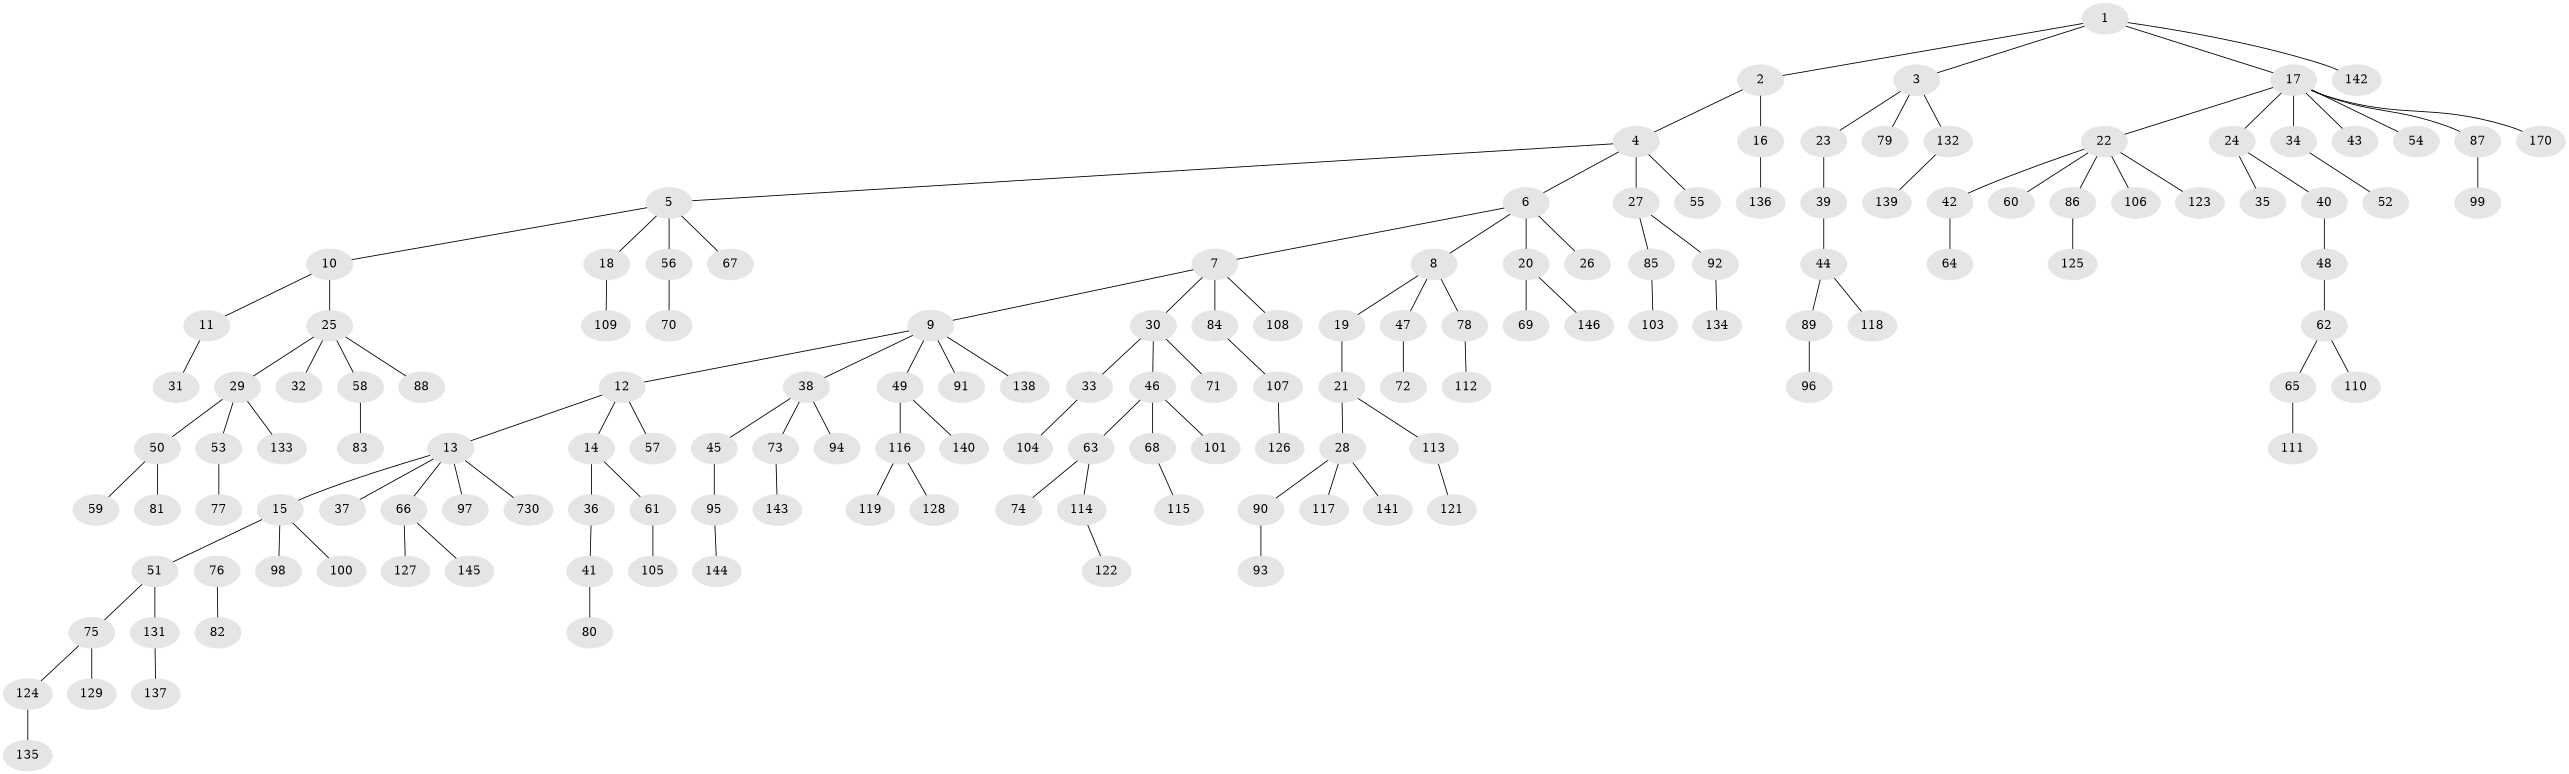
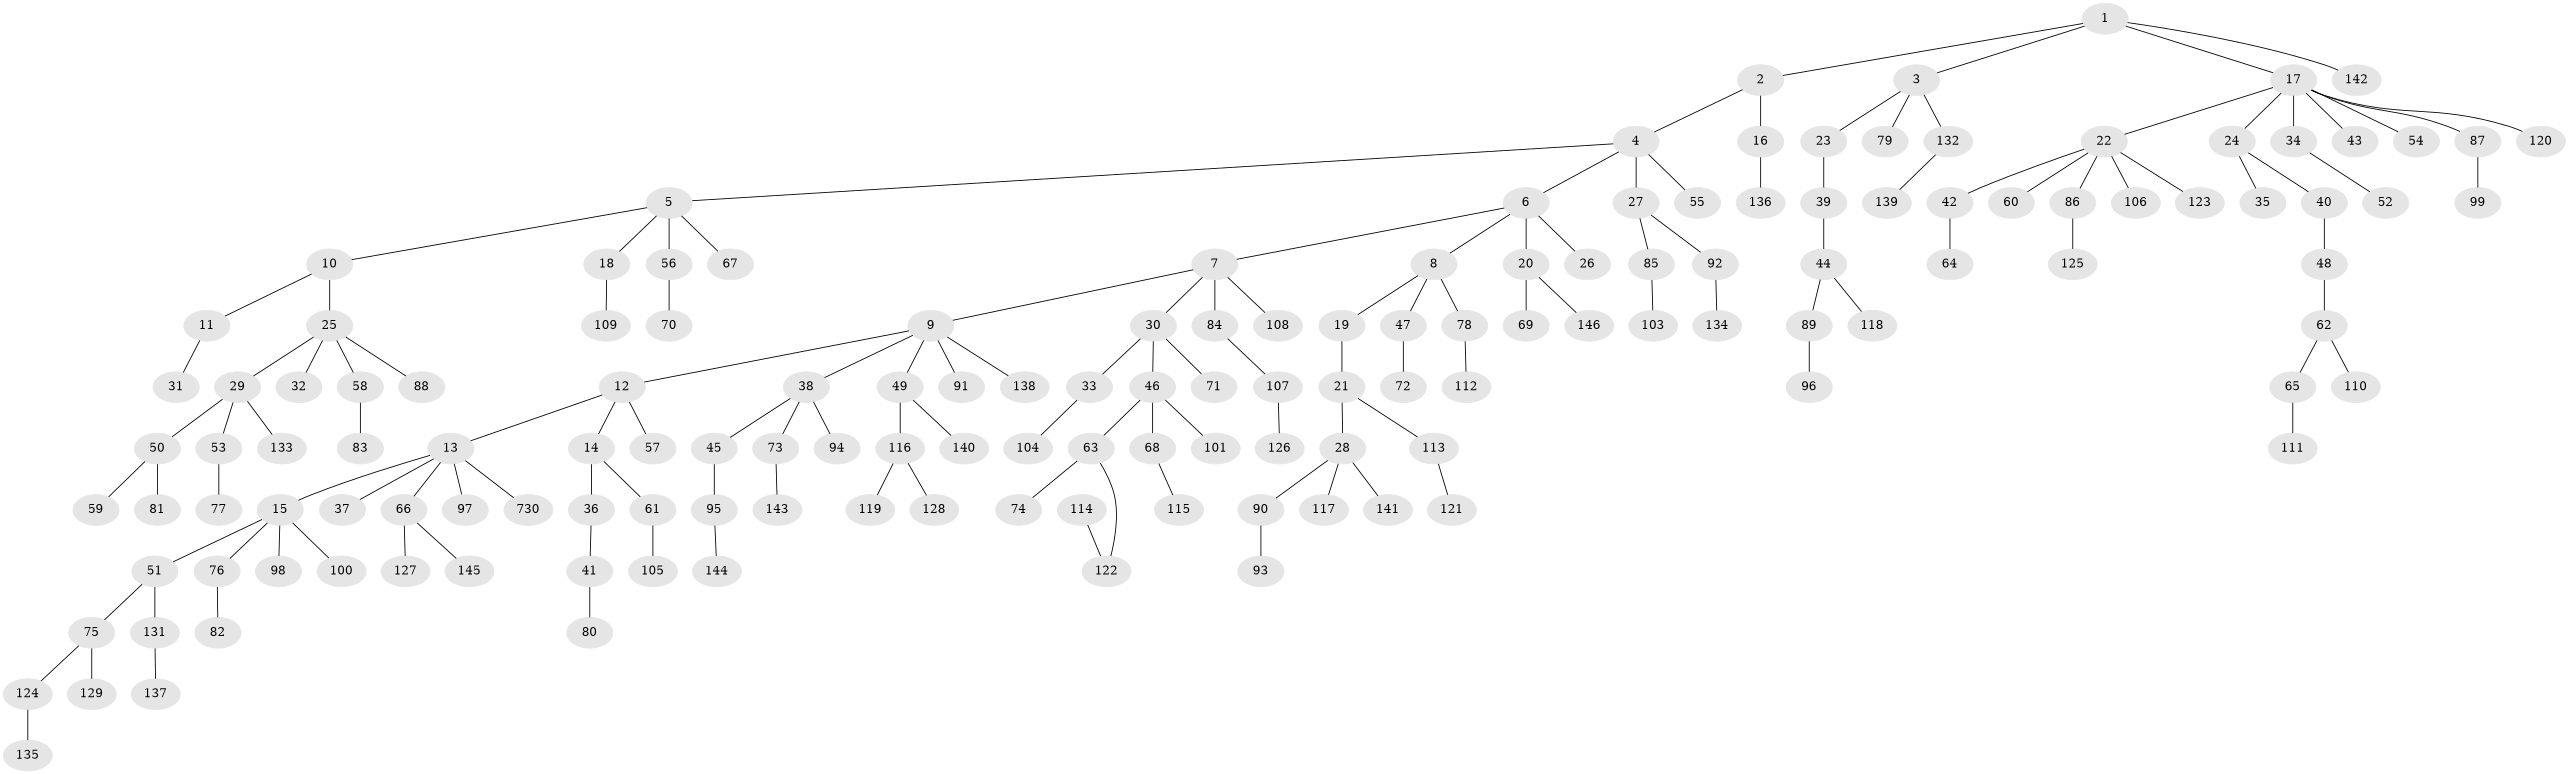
node "170": label "170" -> "120"
edge "63" -- "114": now "63" -- "122"
edge "15" -- "76": added
